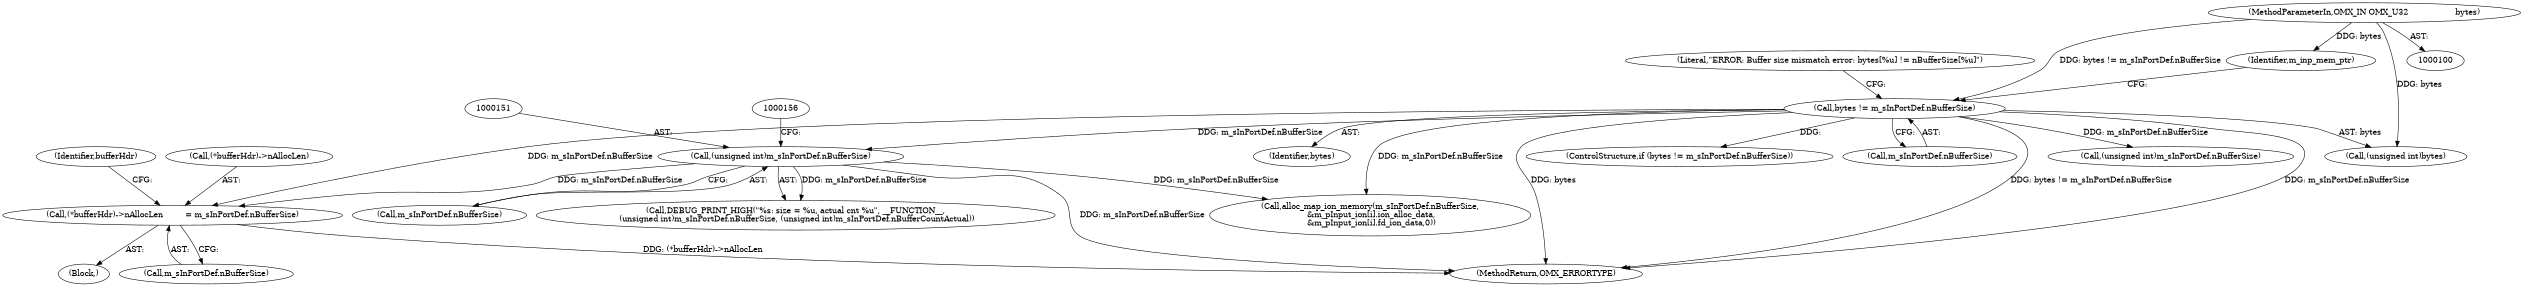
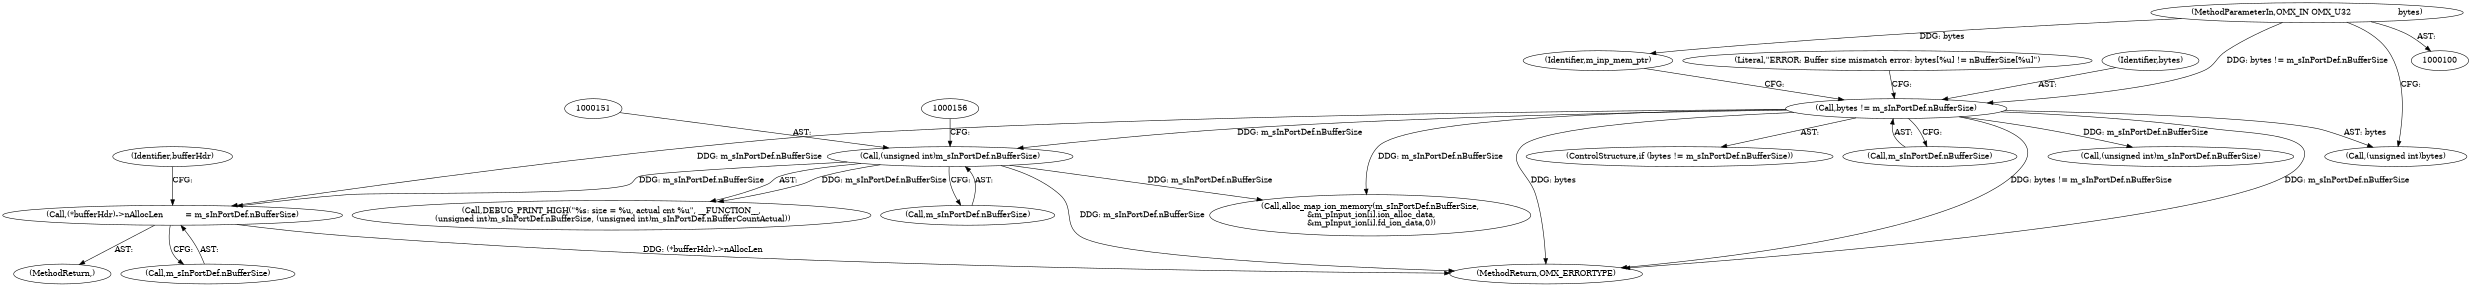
edge "(MethodParameterIn,OMX_IN OMX_U32                   bytes)" -> "(Call,(unsigned int)bytes)": label "DDG: bytes" -> "CFG: "
edge "(Call,bytes != m_sInPortDef.nBufferSize)" -> "(Identifier,bytes)": reversed
edge "(Call,bytes != m_sInPortDef.nBufferSize)" -> "(ControlStructure,if (bytes != m_sInPortDef.nBufferSize))": label "DDG: " -> "AST: "
node "(Call,(*bufferHdr)->nAllocLen)": removed
node "(Block,)": label "(Block,)" -> "(MethodReturn,)"
